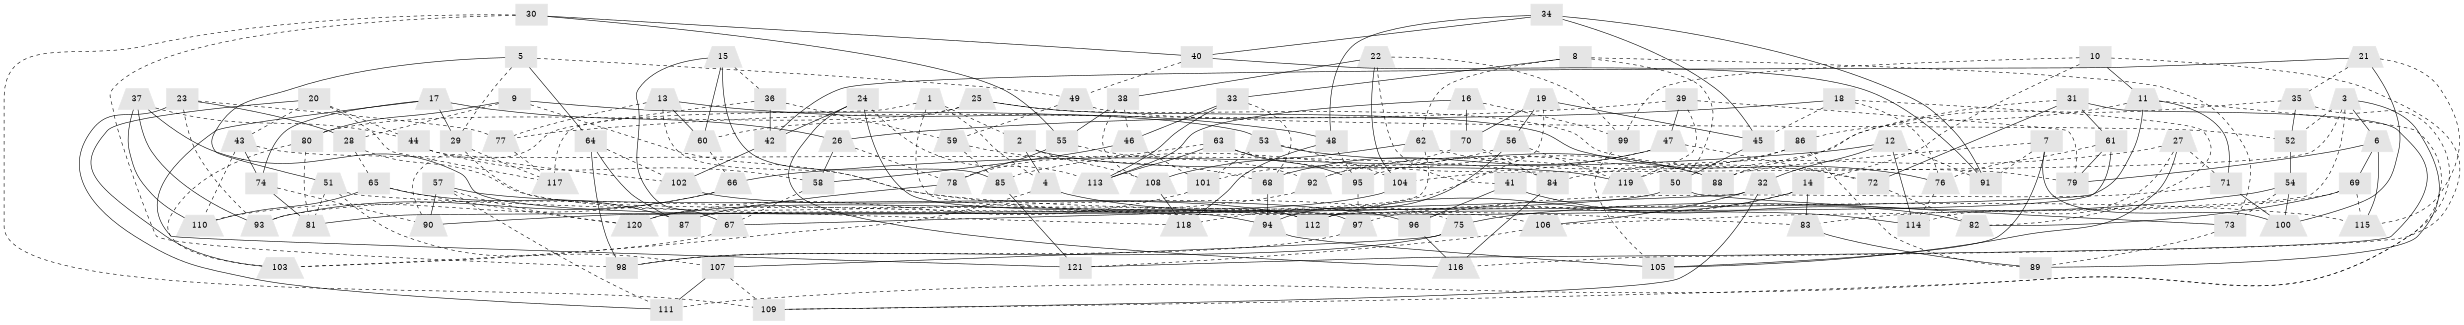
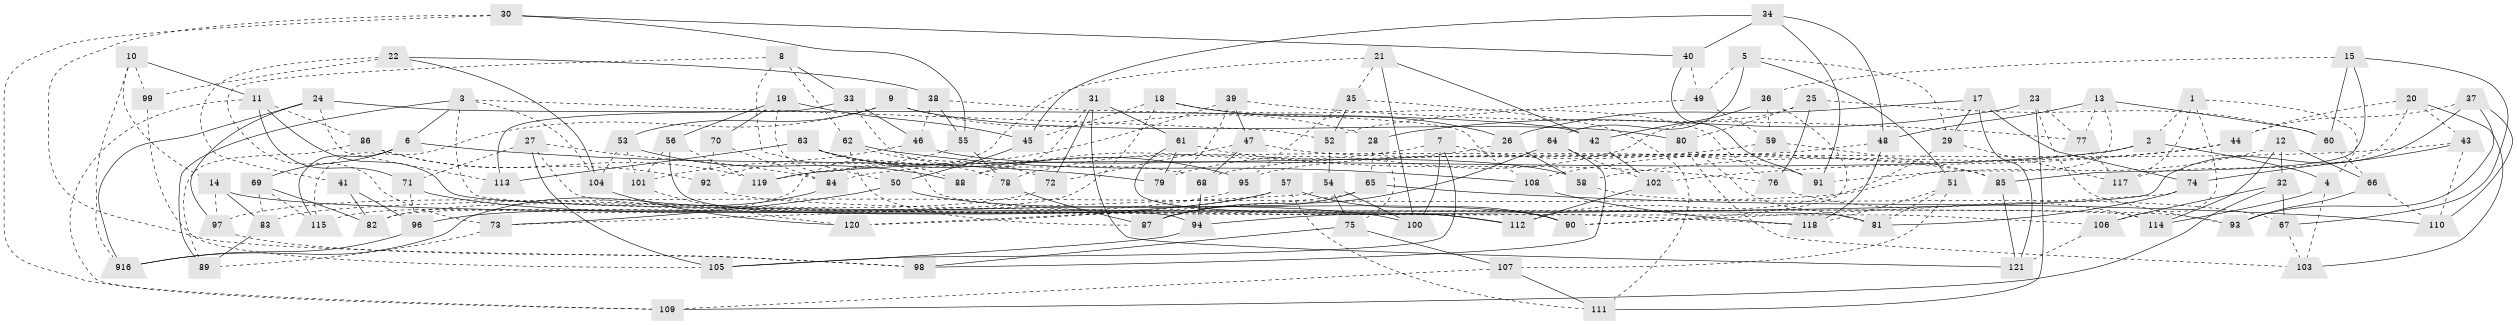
node "16": removed
node "116": label "116" -> "916"
